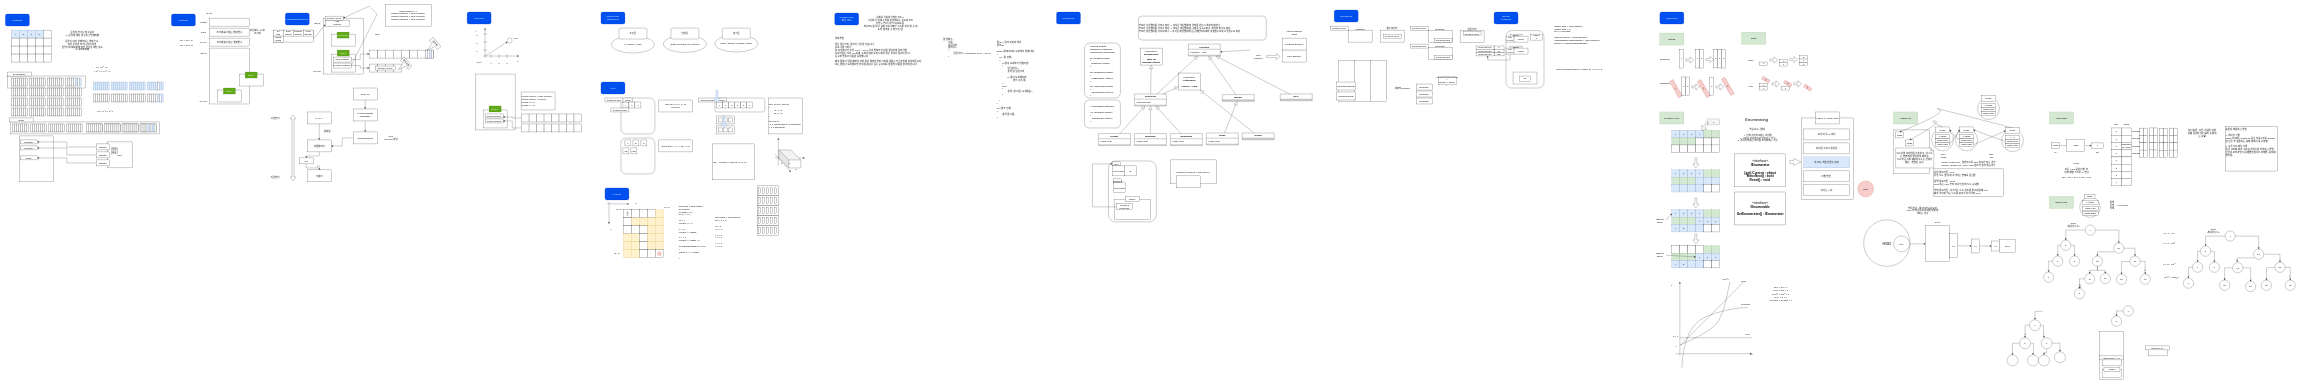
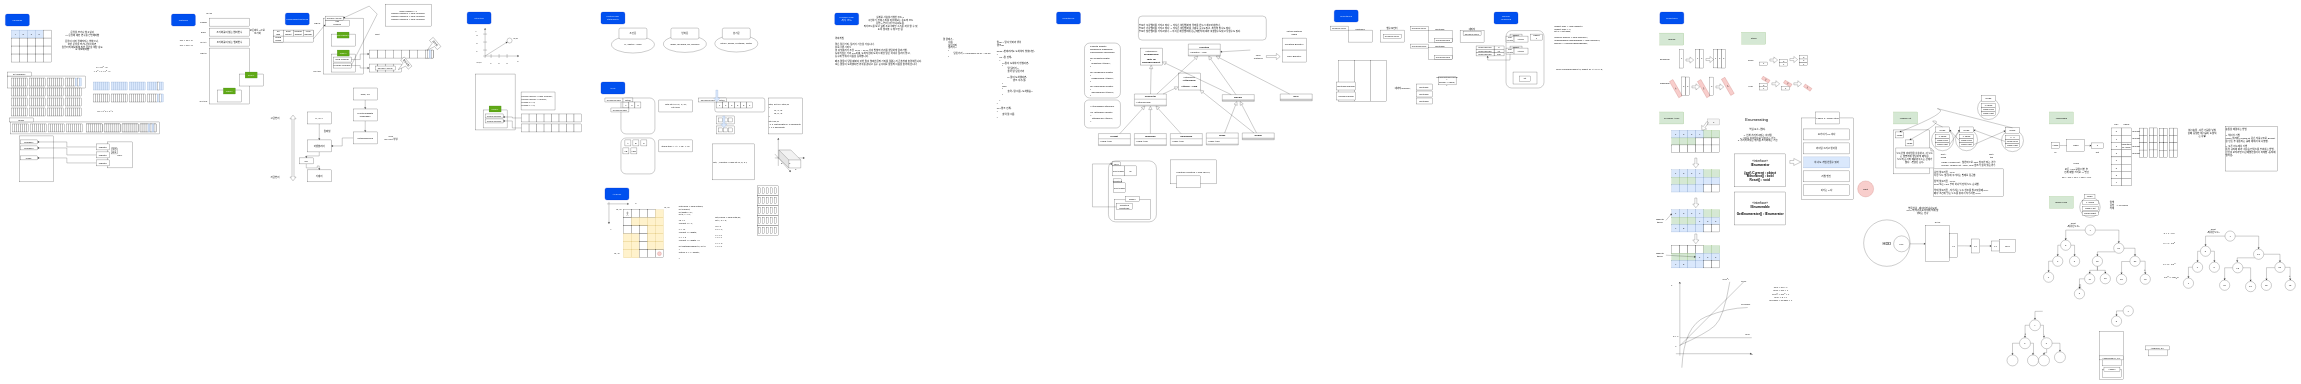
node "달린거리": label "달린거리" -> "대리자"
edge "Enemy" -> "«interface» IDamageable {get} hp Damage(amout)": added
edge "Goblin" -> "Enemy": added
